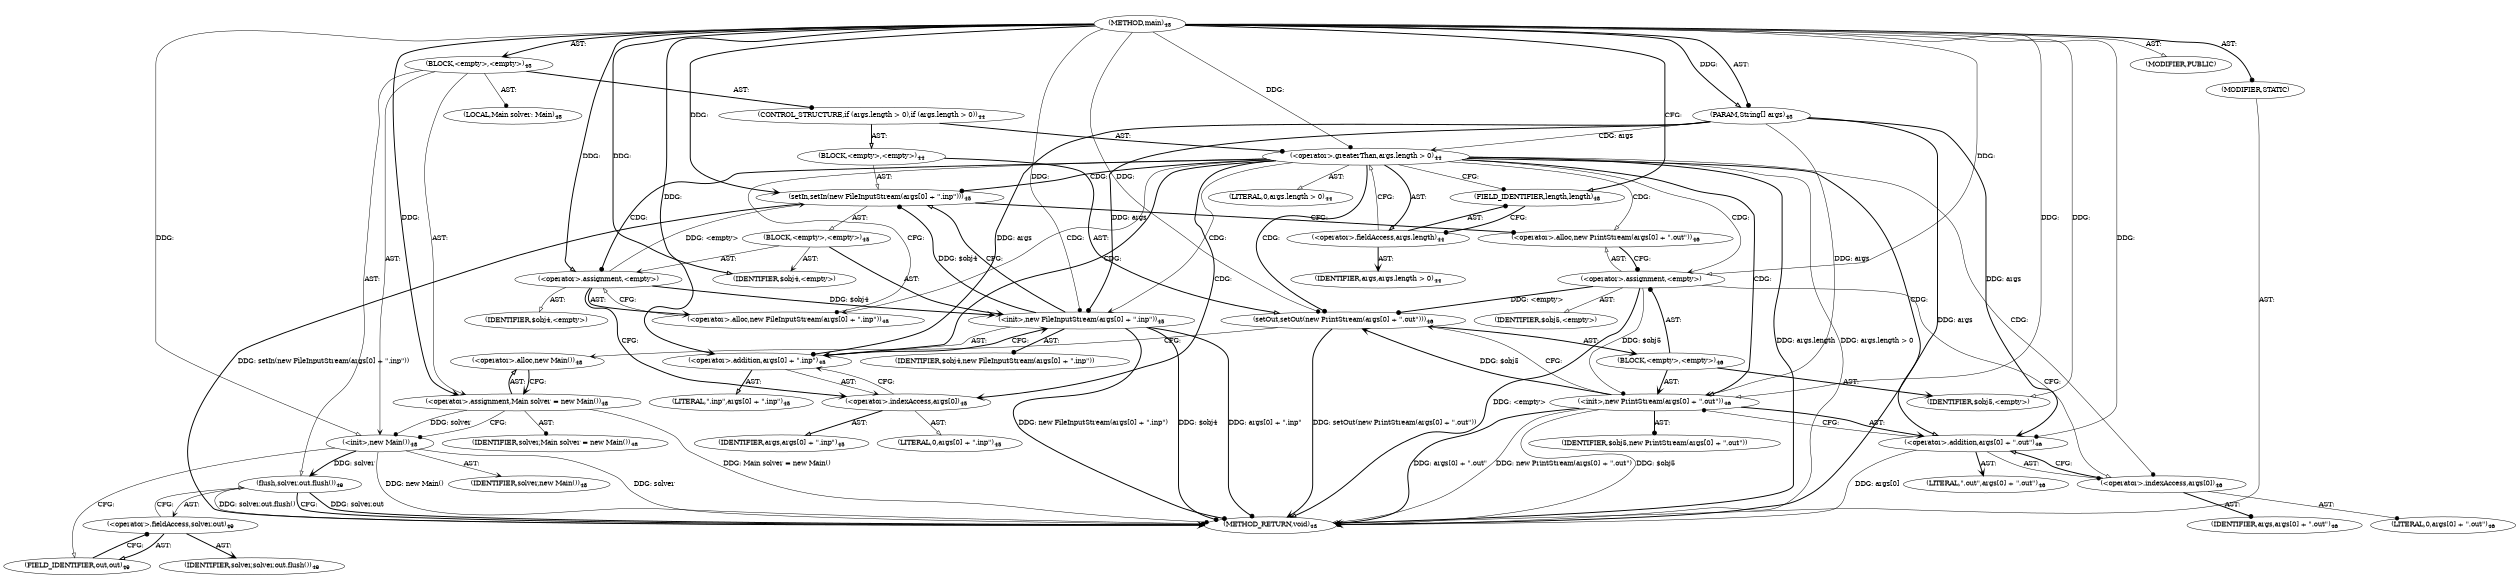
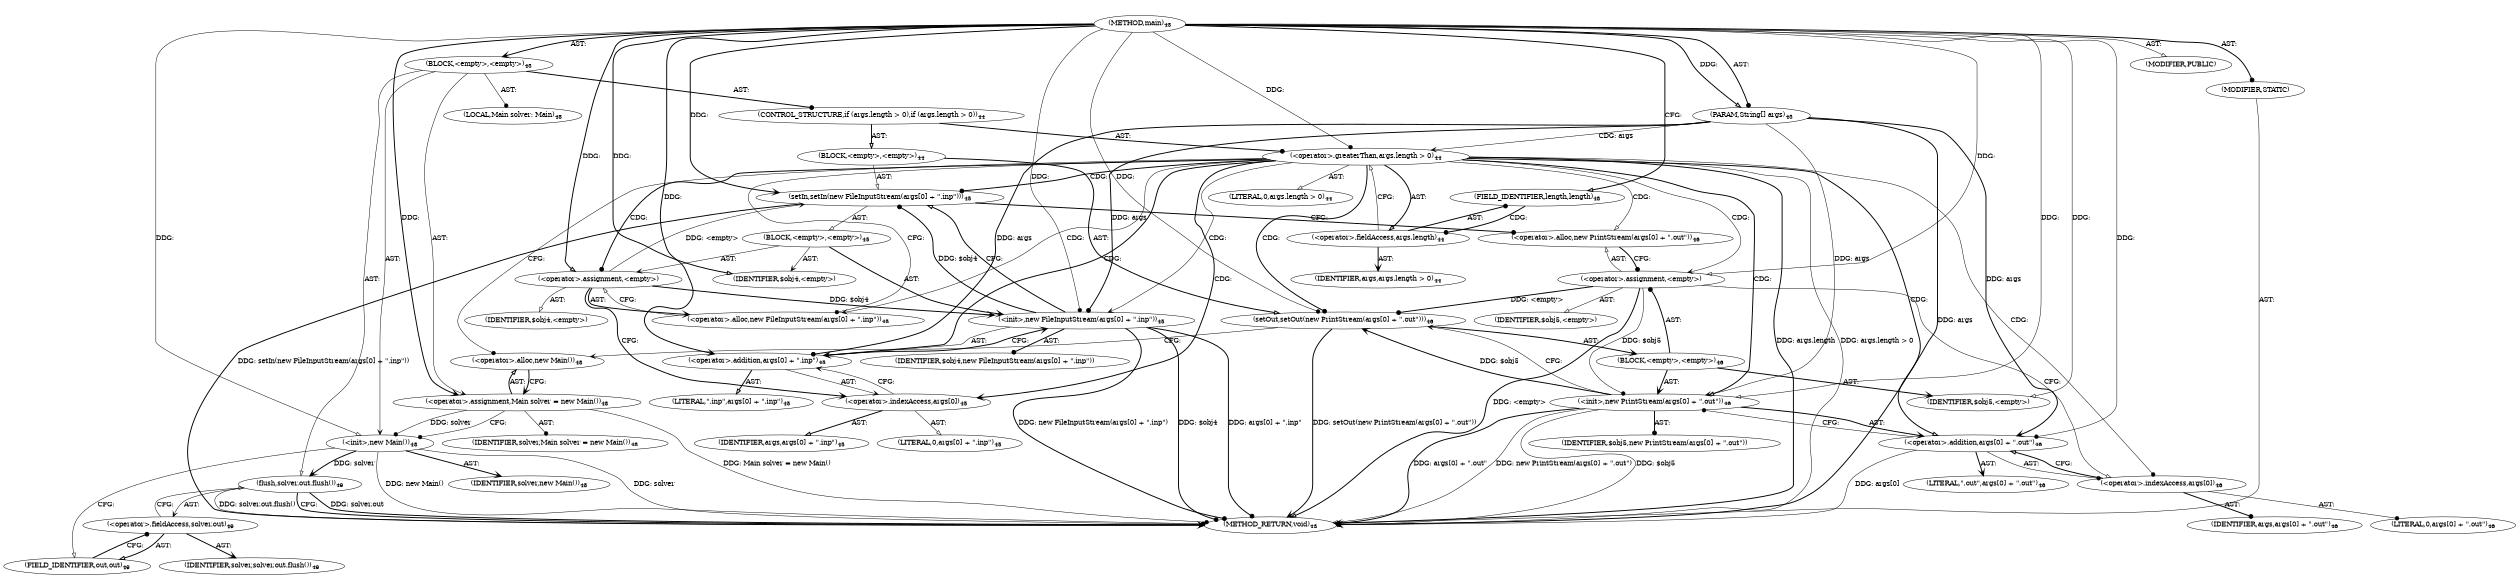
edge "(<operator>.greaterThan,args.length > 0)" -> "(FIELD_IDENTIFIER,length,length)": now "(<operator>.greaterThan,args.length > 0)" -> "(<operator>.alloc,new Main())"
edge "(FIELD_IDENTIFIER,length,length)" -> "(<operator>.fieldAccess,args.length)": label "CFG: " -> "CDG: "
edge "(<init>,new Main())" -> "(IDENTIFIER,solver,new Main())": style solid -> bold
